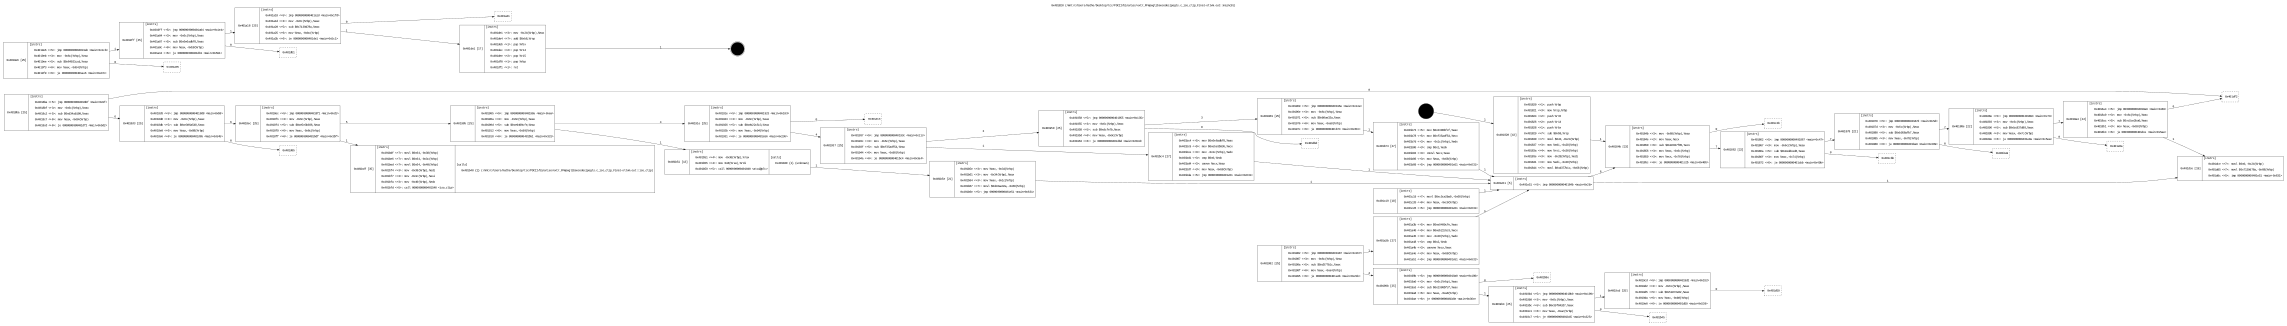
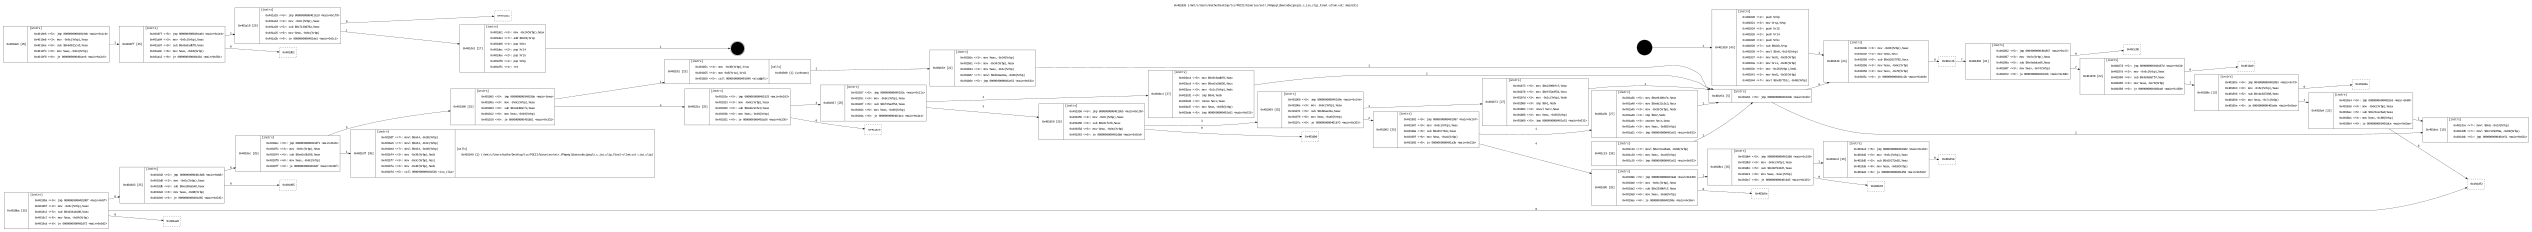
edge "0x4019e6 [25]" -> "0x401ae6": now "0x4018ba [25]" -> "0x401ae6"
edge "0x401969 [25]" -> "0x401982 [25]": added, label "2"
edge "0x40184b [23]" -> "0x401862 [22]": now "0x401c2b" -> "0x401862 [22]"
